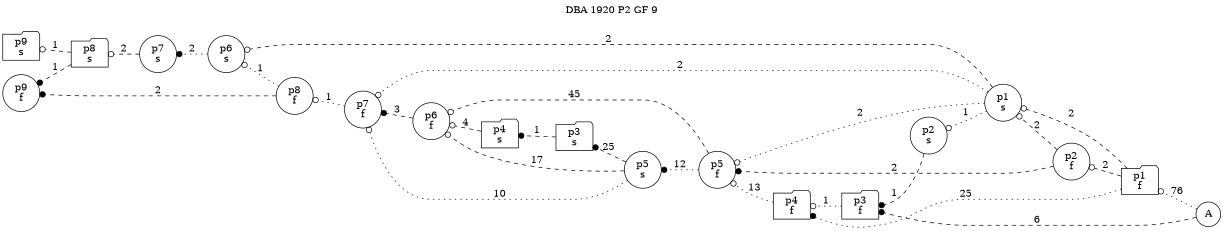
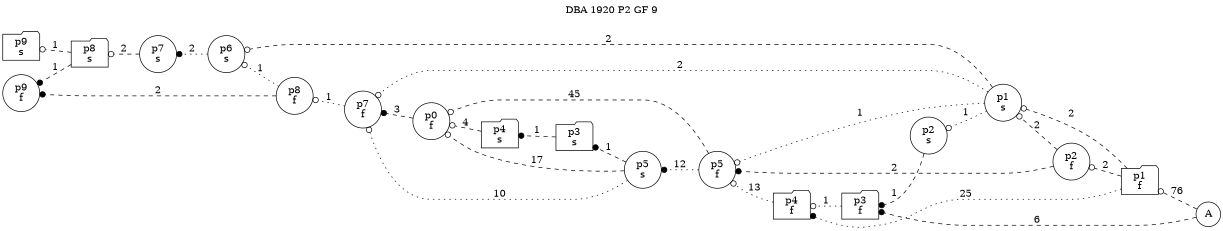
edge "p1 s" -> "p5 f": label "2" -> "1"
node "p6 f": label "p6 f" -> "p0 f"
edge "p5 s" -> "p3 s": label "25" -> "1"
edge "A" -> "p1 f": style dotted -> dashed
